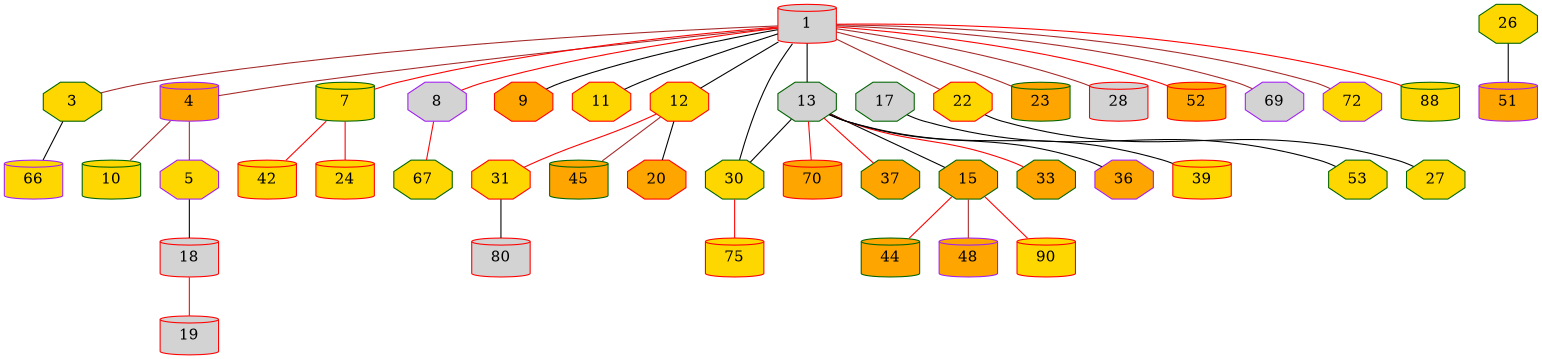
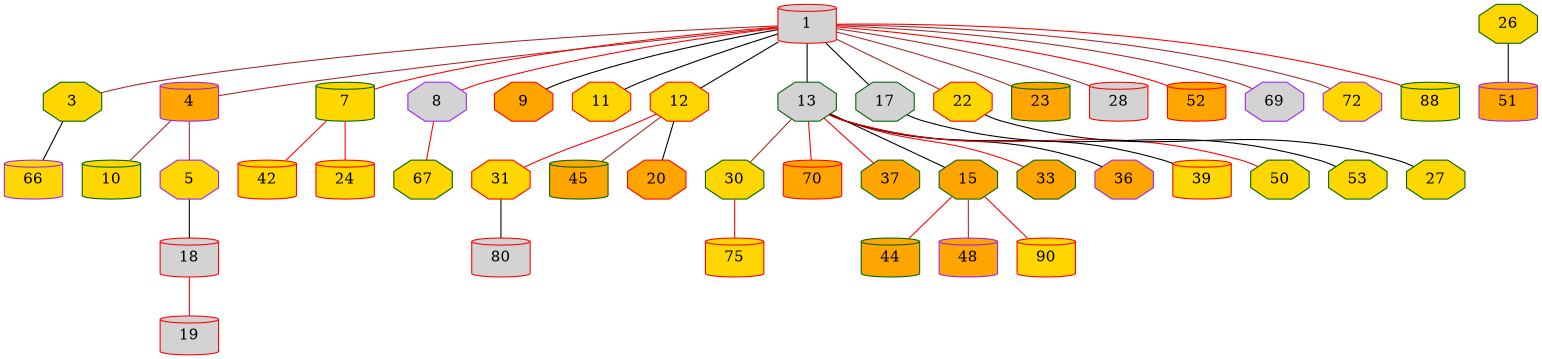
edge "1" -- "30": now "1" -- "17"
edge "13" -- "30": color black -> brown
node "50": added
